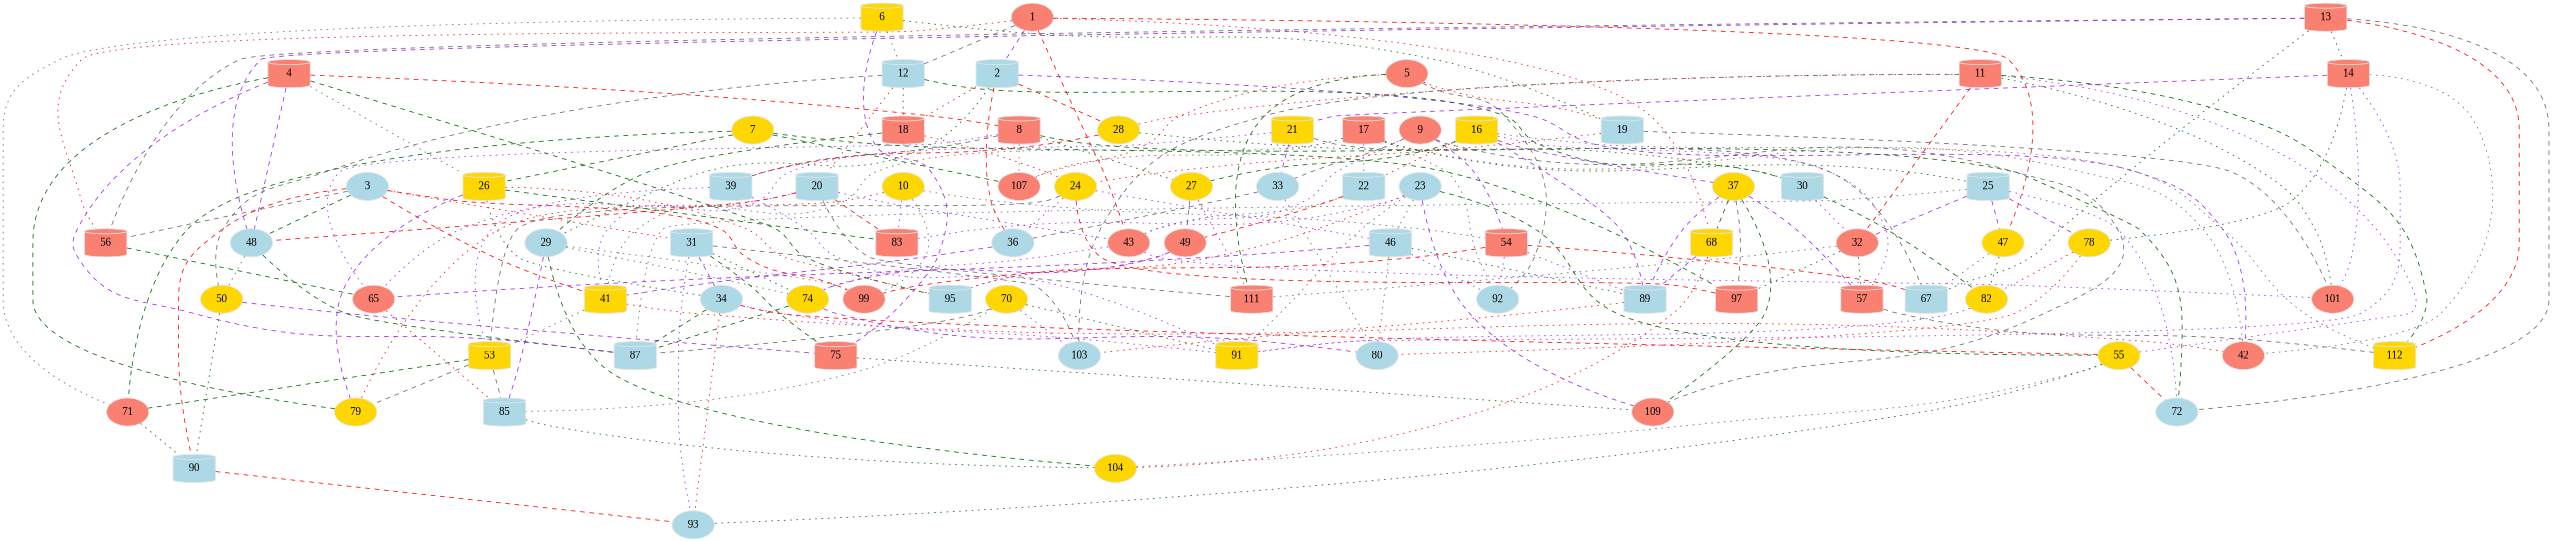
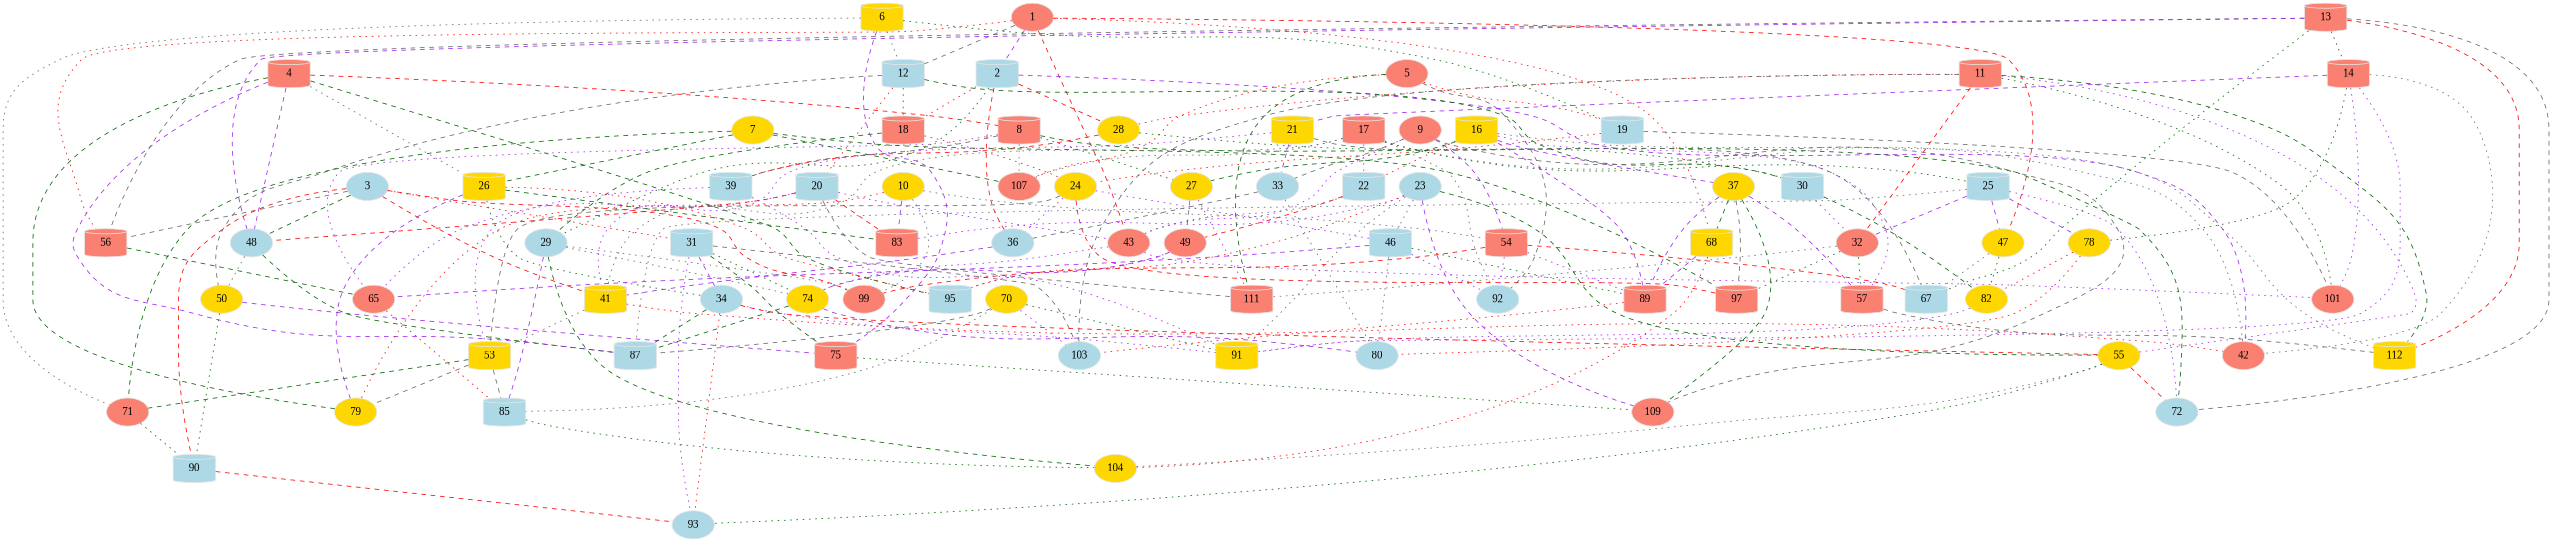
edge "10" -- "83": style dotted -> dashed
node "89": fillcolor lightblue -> salmon
